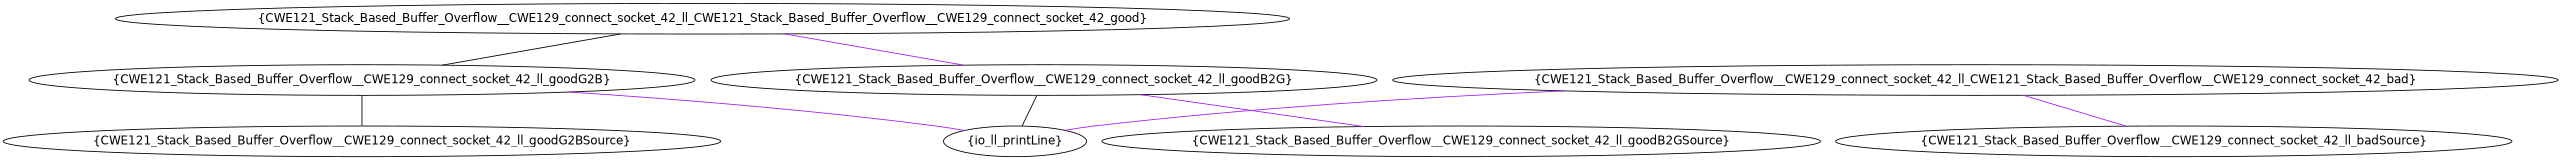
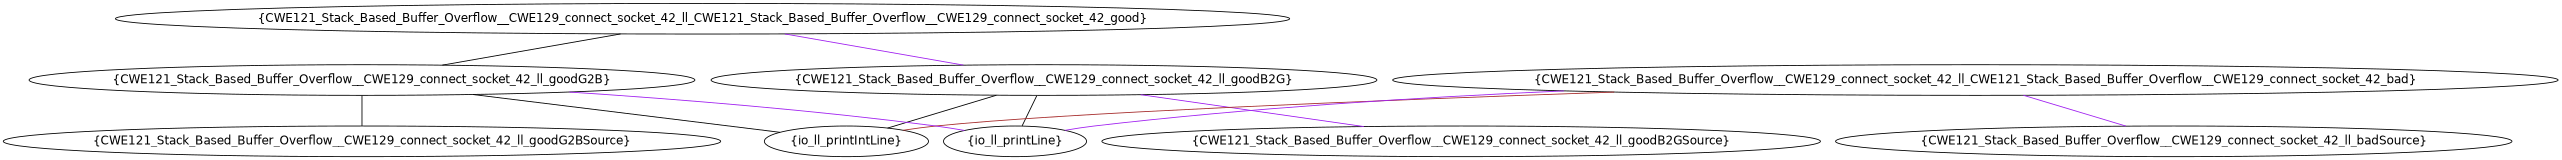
node "{io_ll_printIntLine}": added
